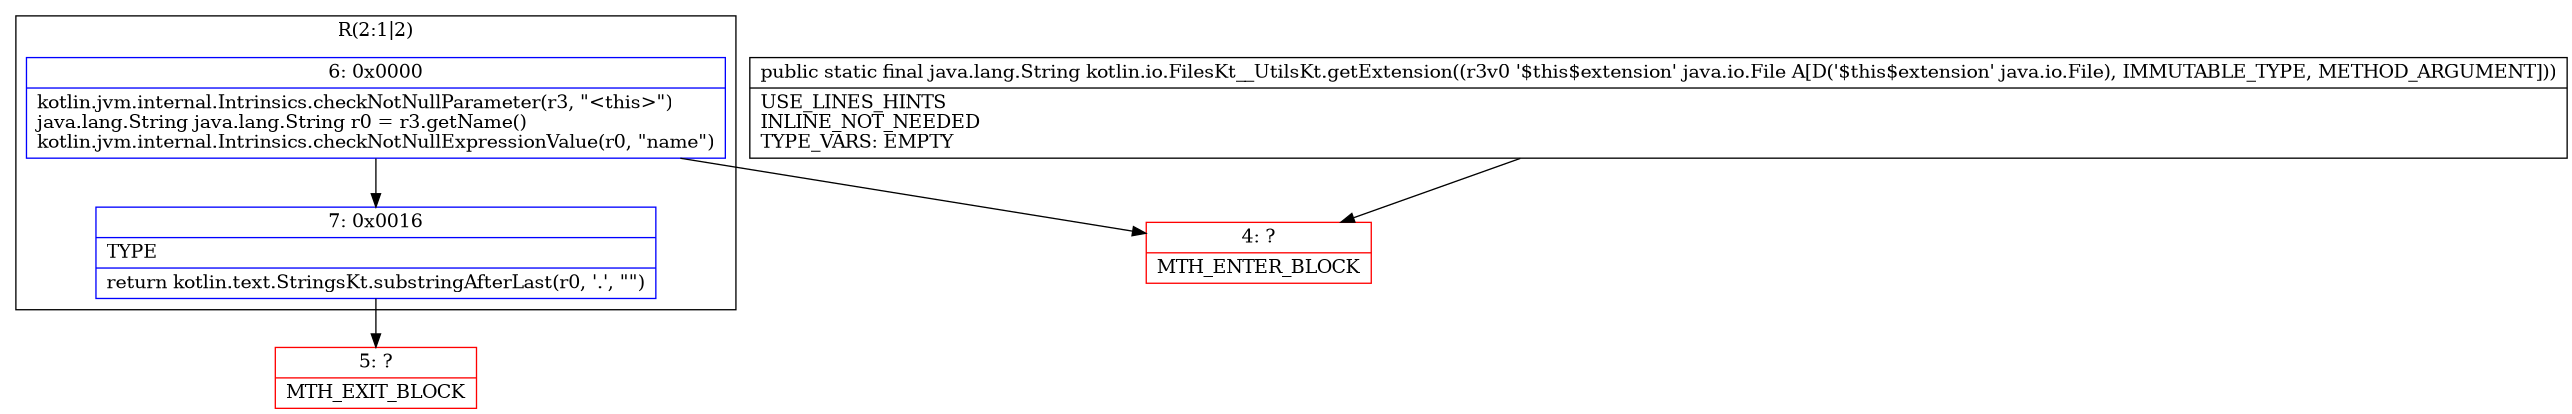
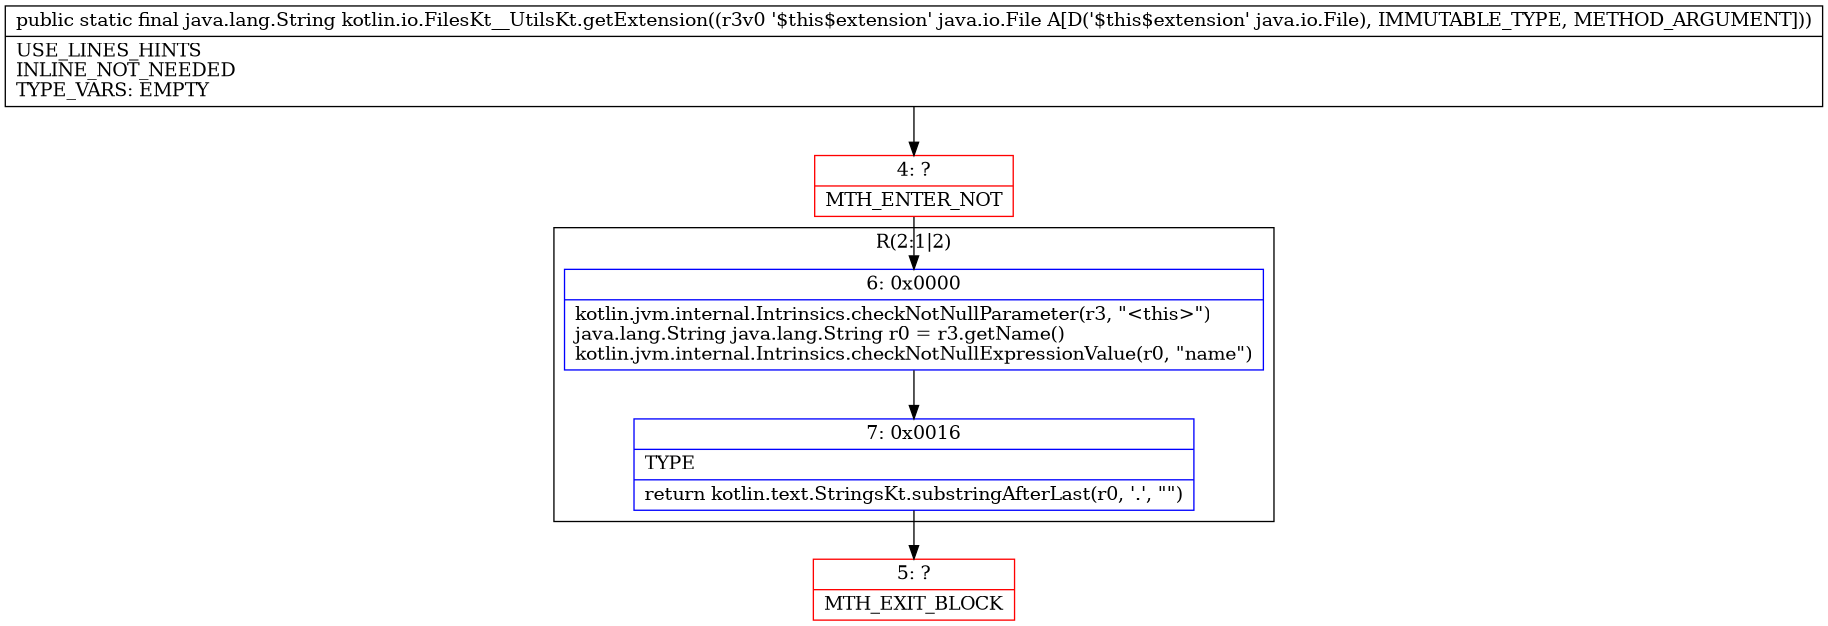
edge "6: 0x0000" -> "4: ?": reversed
node "4: ?": text "MTH_ENTER_BLOCK" -> "MTH_ENTER_NOT"
